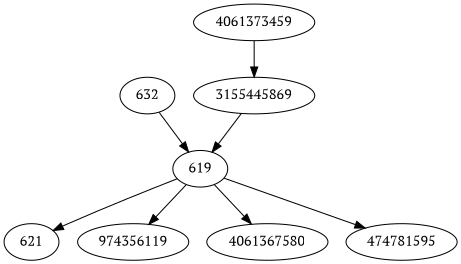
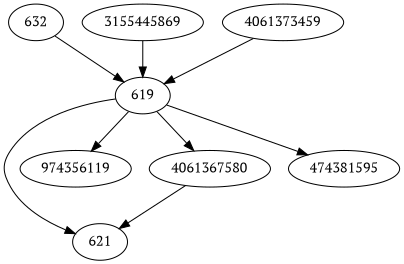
edge "4061373459" -> "3155445869": now "4061373459" -> "619"
edge "4061367580" -> "621": added
node "474781595": label "474781595" -> "474381595"
